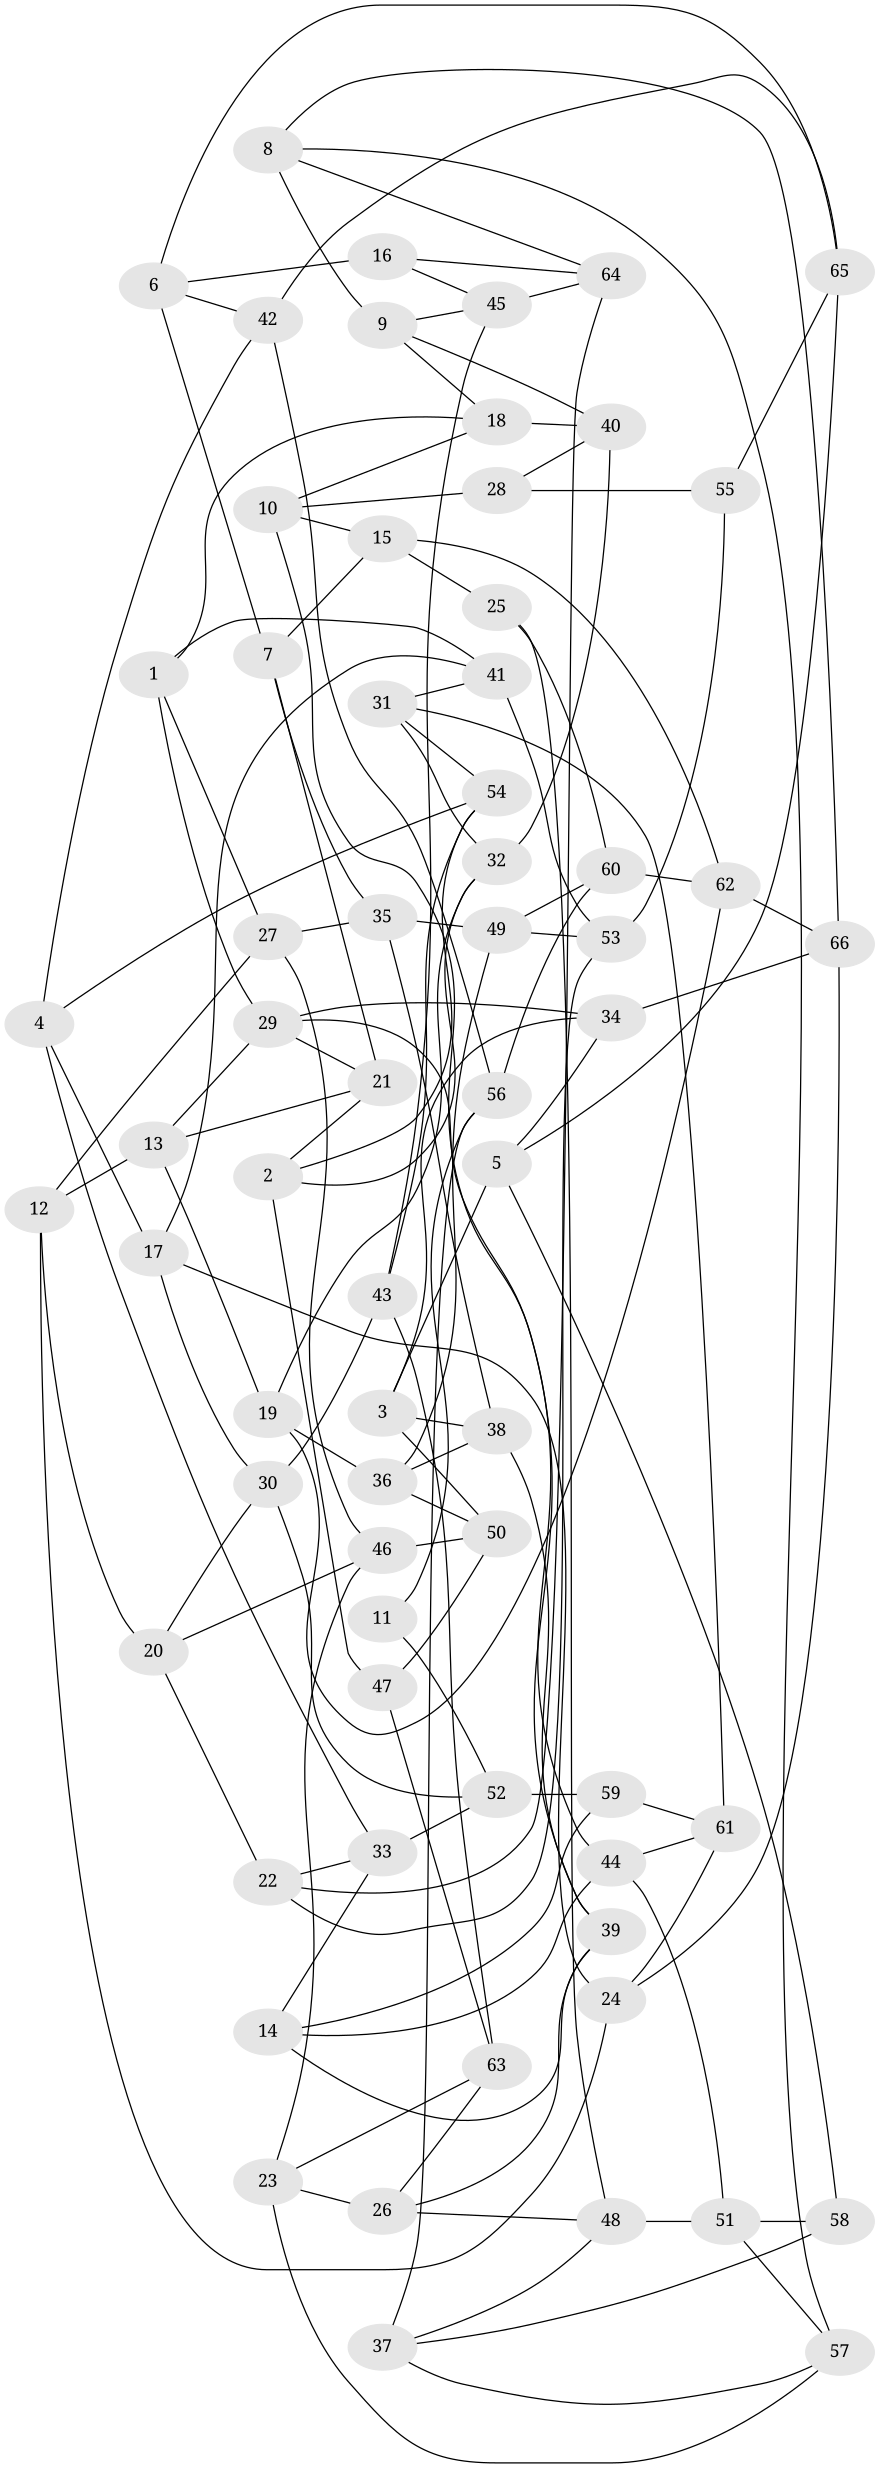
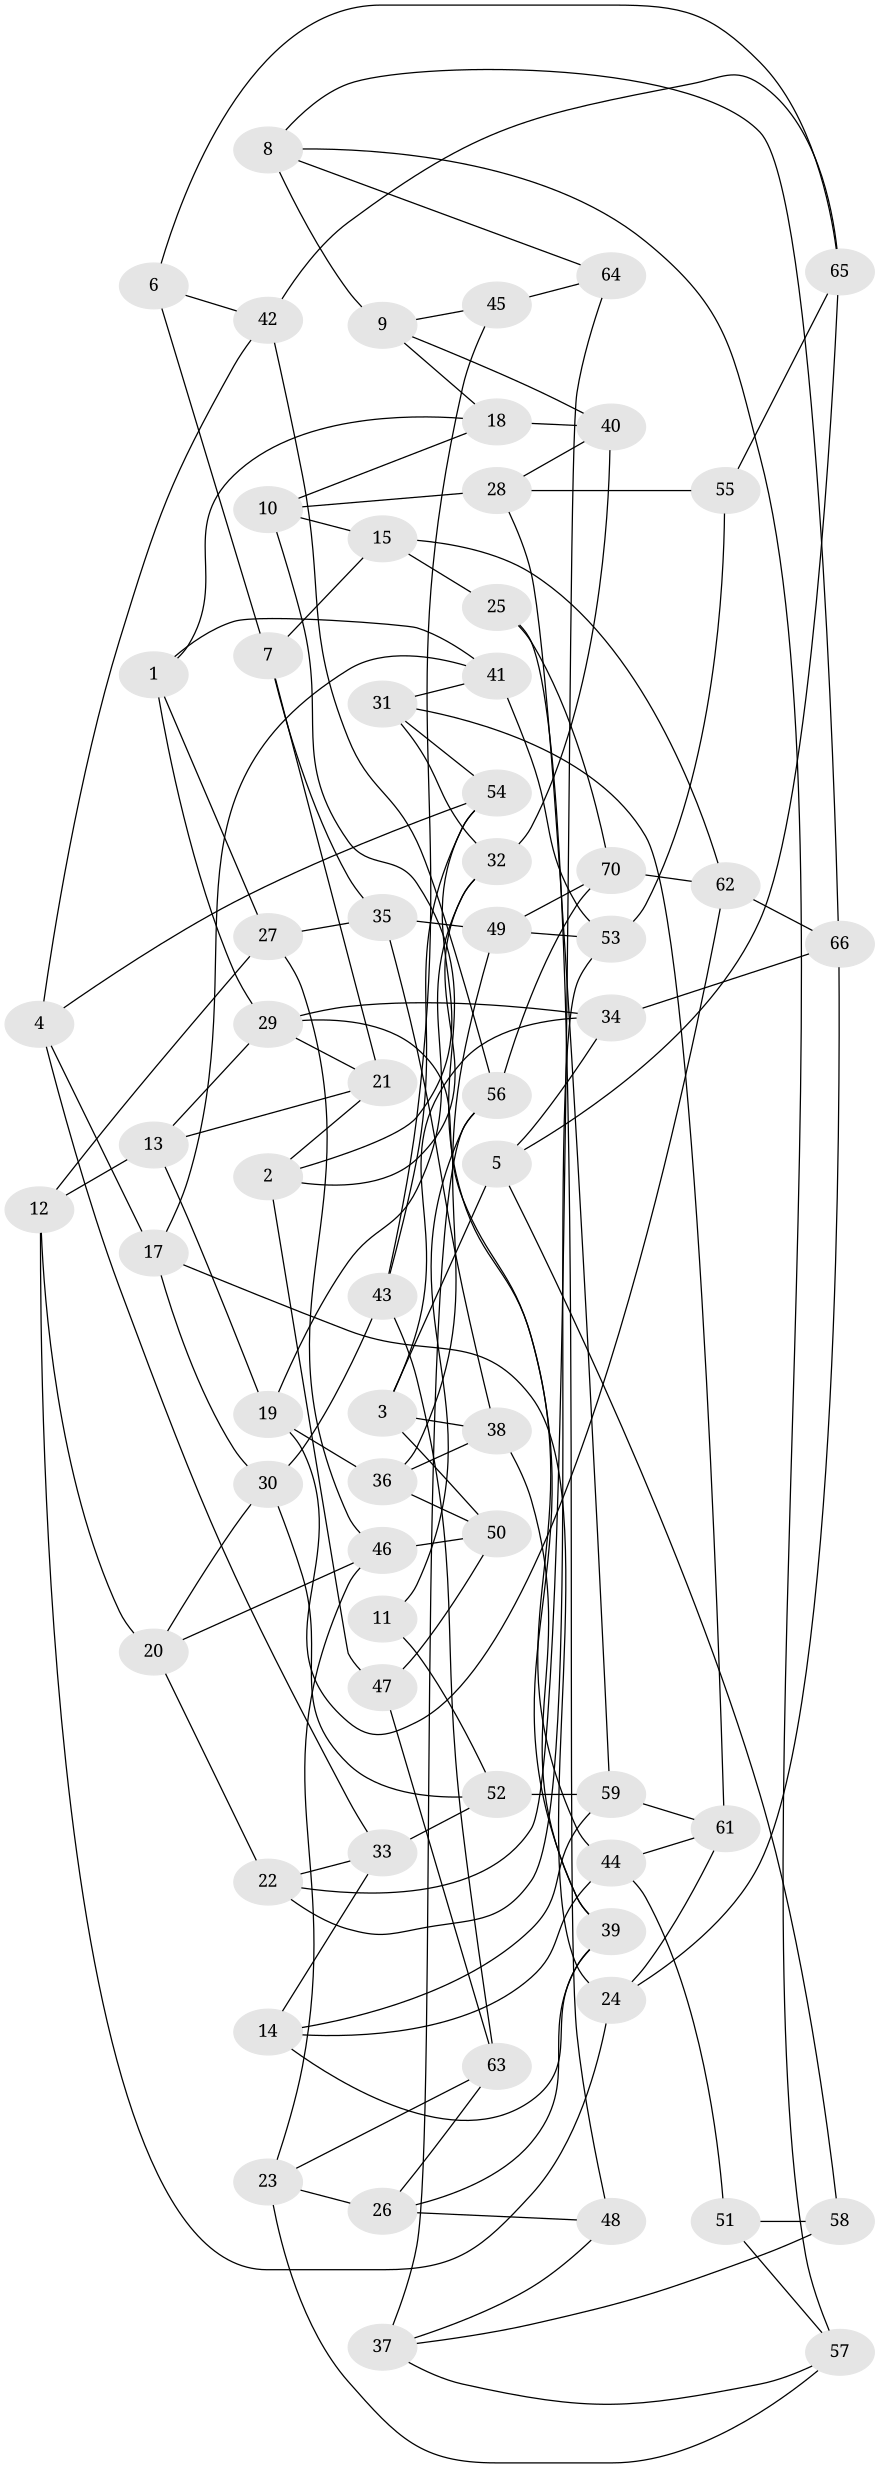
node "16": removed
node "60": label "60" -> "70"
edge "28" -- "59": added
edge "48" -- "51": removed
